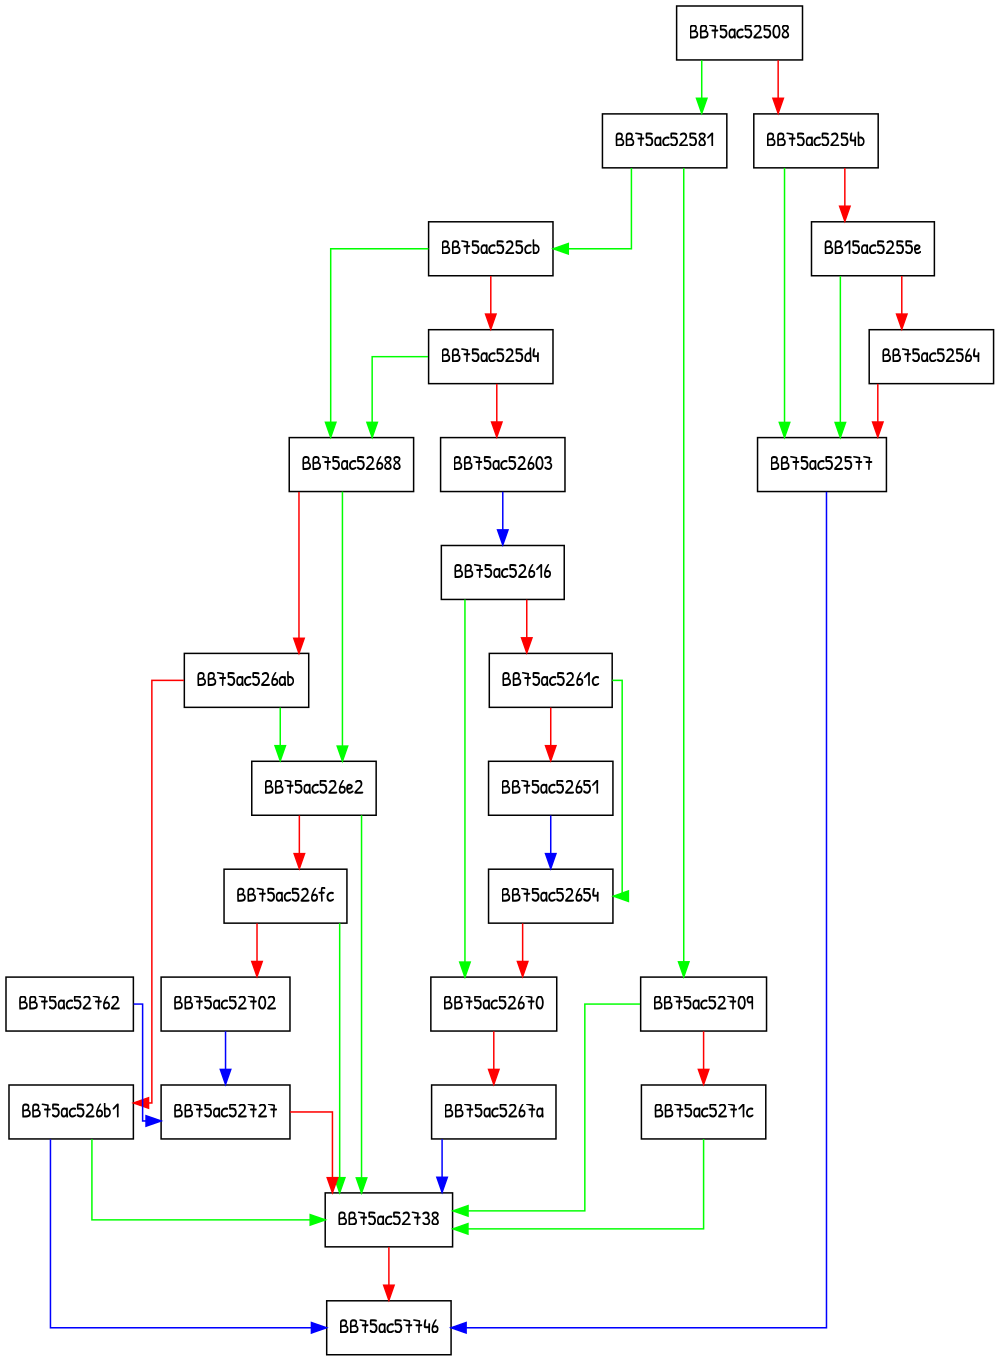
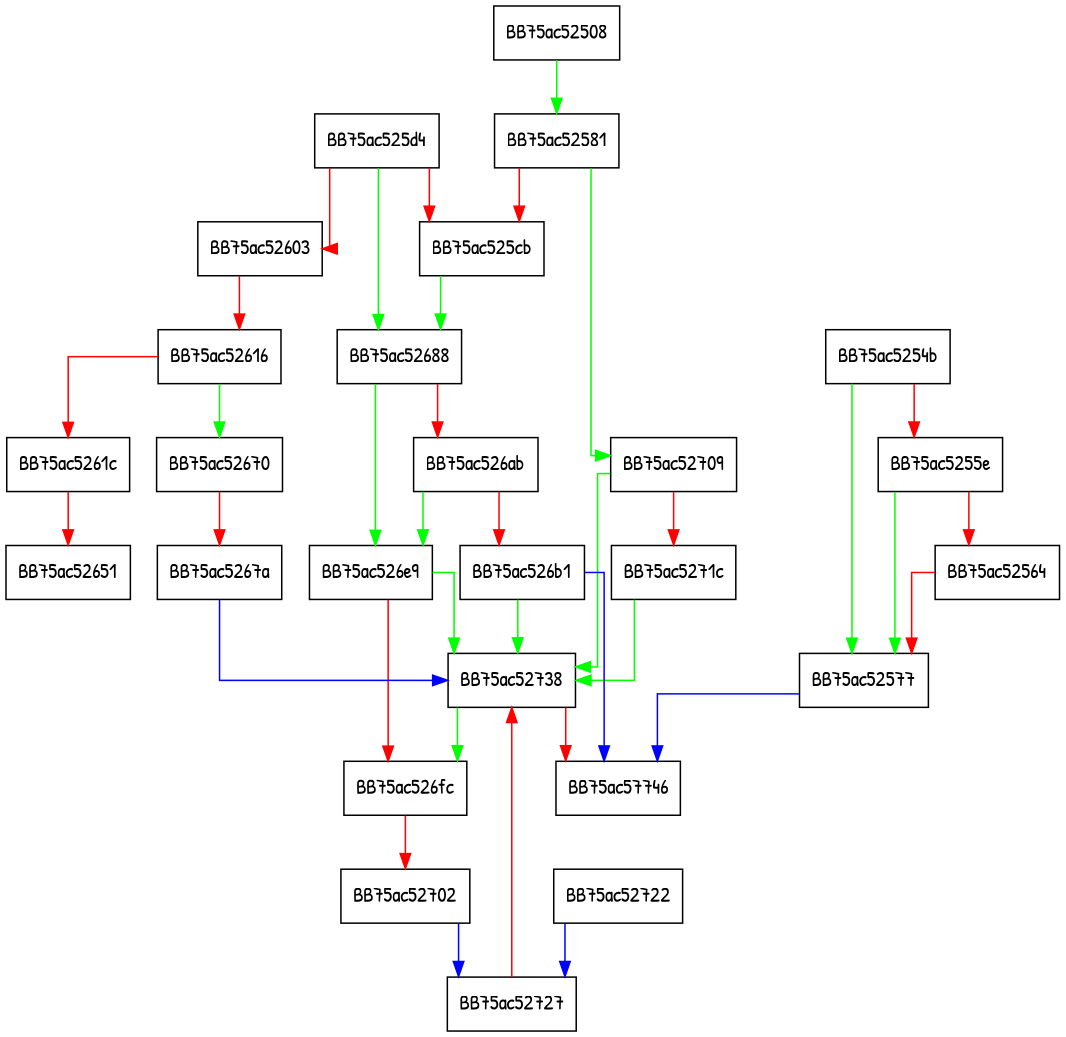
edge "BB75ac52508" -> "BB75ac5254b": removed
edge "BB75ac52581" -> "BB75ac525cb": color green -> red
node "BB15ac5255e": label "BB15ac5255e" -> "BB75ac5255e"
edge "BB75ac525cb" -> "BB75ac525d4": reversed
edge "BB75ac52603" -> "BB75ac52616": color blue -> red
node "BB75ac526e2": label "BB75ac526e2" -> "BB75ac526e9"
node "BB75ac52654": removed
node "BB75ac52762": label "BB75ac52762" -> "BB75ac52722"
edge "BB75ac526fc" -> "BB75ac52738": reversed
